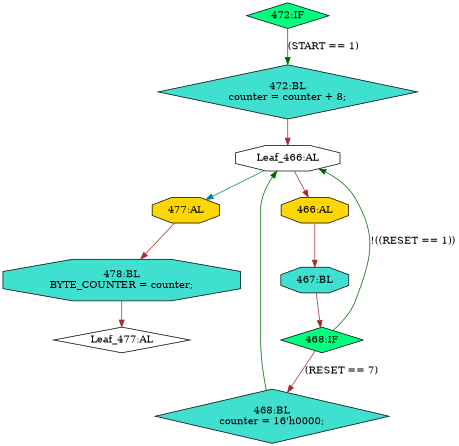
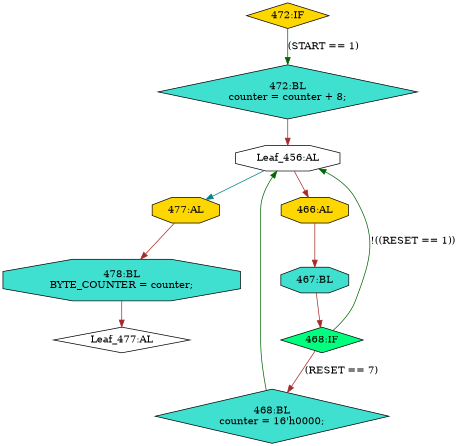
node "472:IF": fillcolor springgreen -> gold
node "Leaf_466:AL": label "Leaf_466:AL" -> "Leaf_456:AL"
